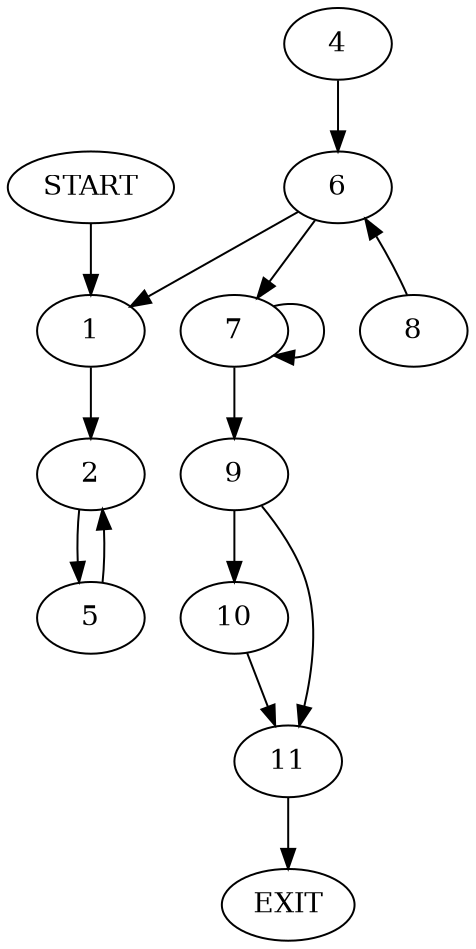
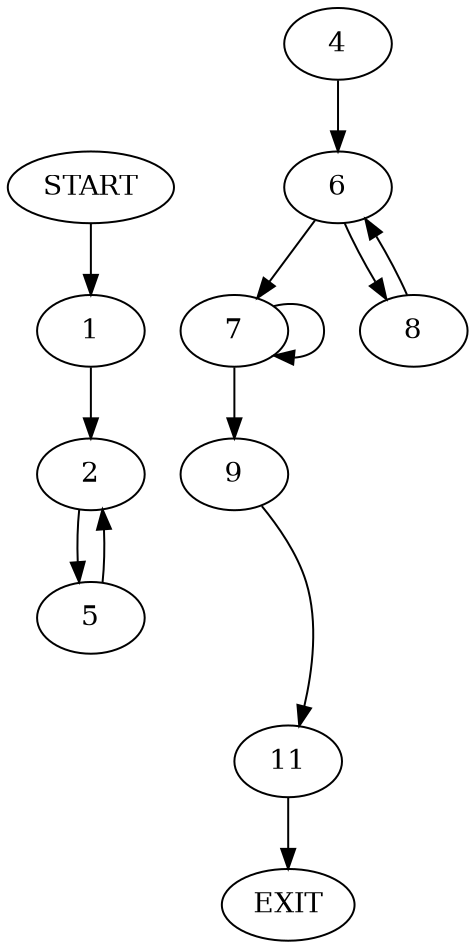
edge "6" -> "1": now "6" -> "8"
node "10": removed
